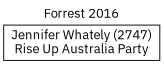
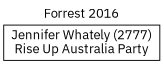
node "Jennifer Whately (2747) Rise Up Australia Party": label "Jennifer Whately (2747) Rise Up Australia Party" -> "Jennifer Whately (2777) Rise Up Australia Party"
